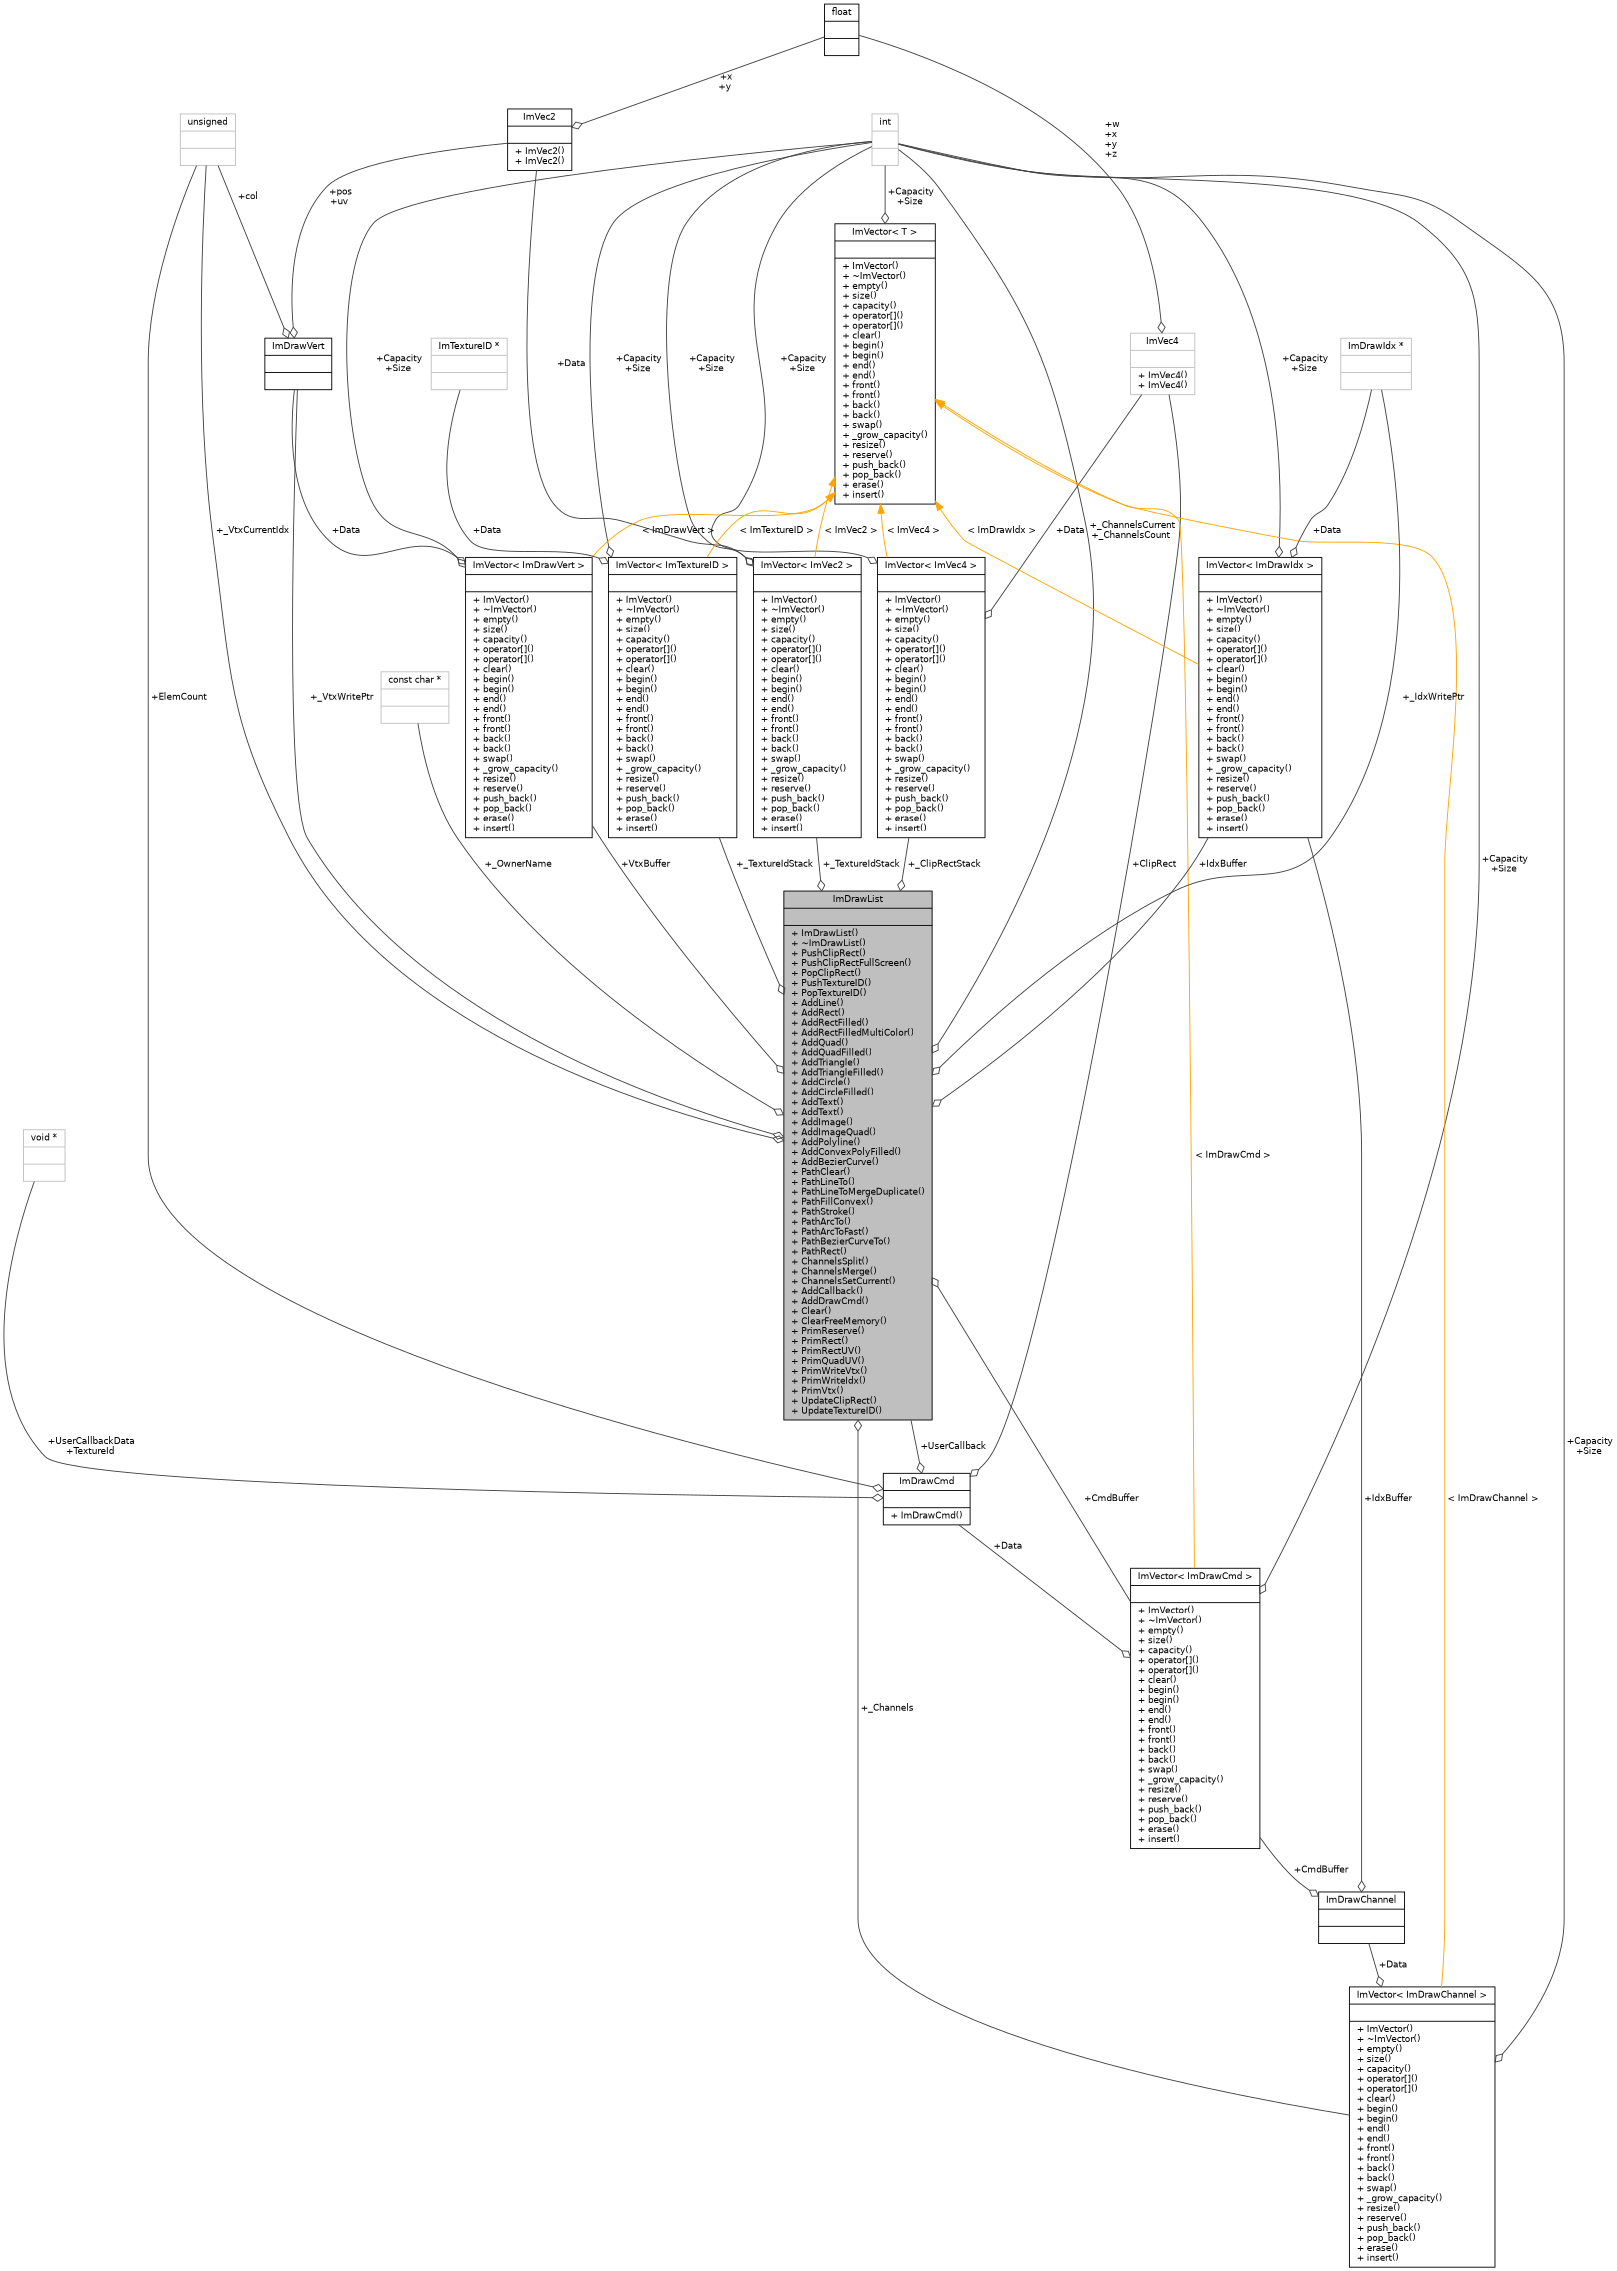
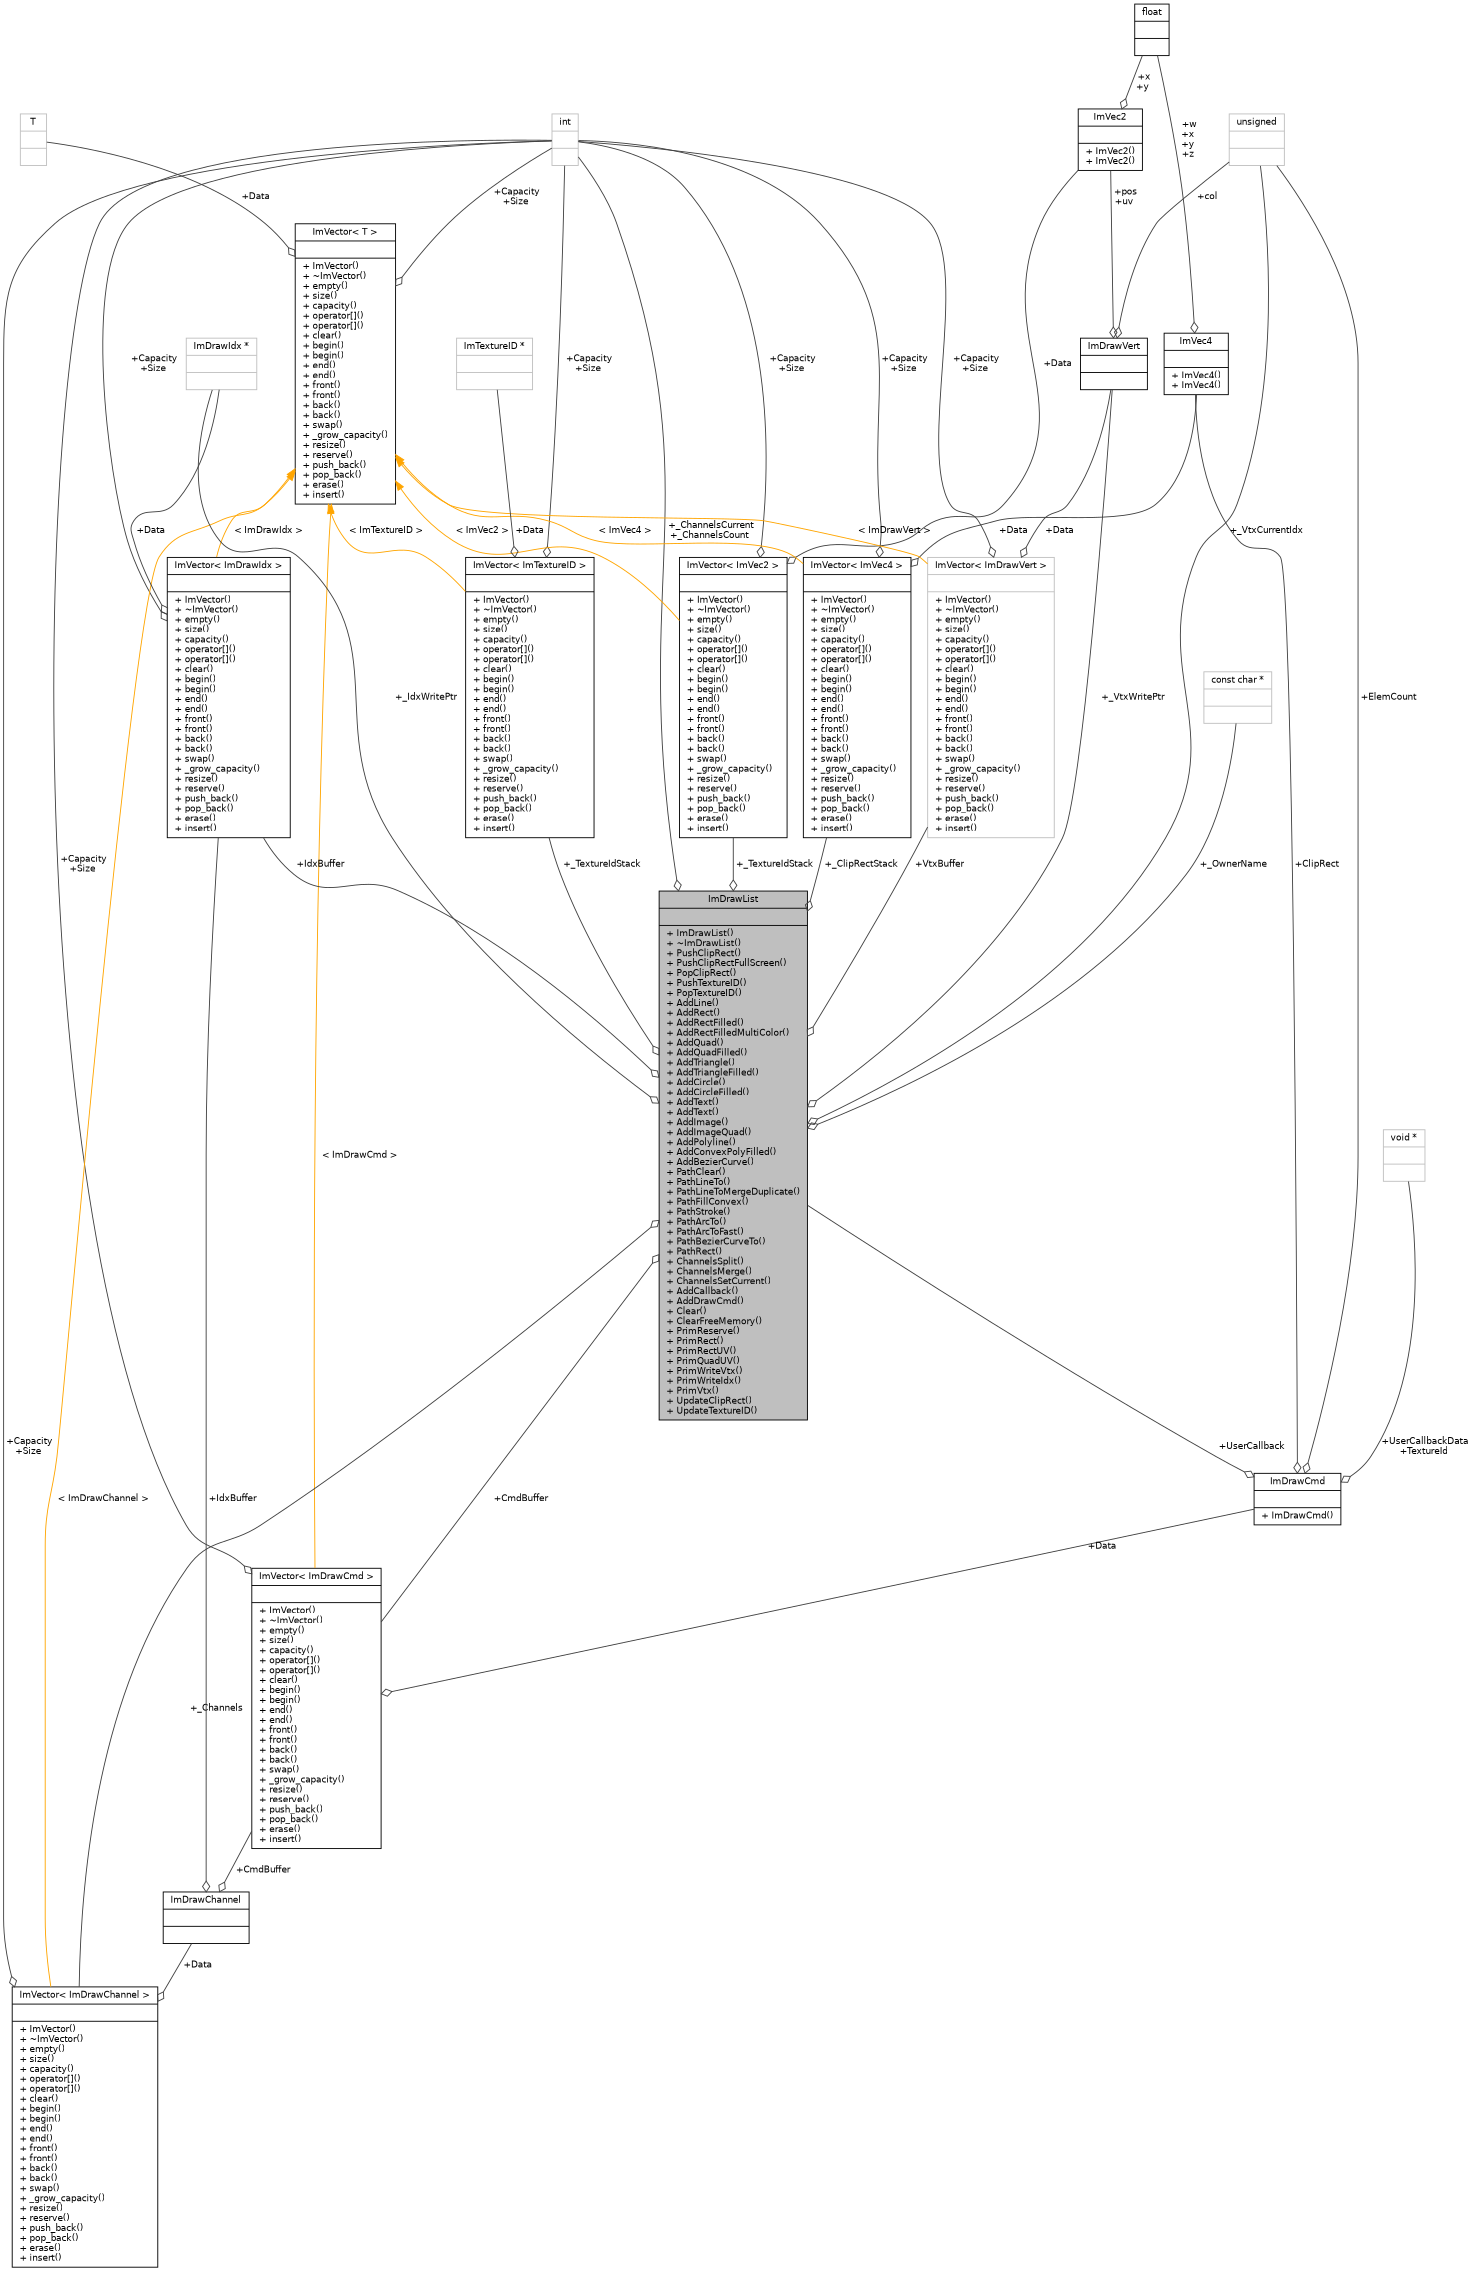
node "T": added
node "ImVec4": color grey75 -> black
node "ImVector< ImDrawVert >": color black -> grey75
